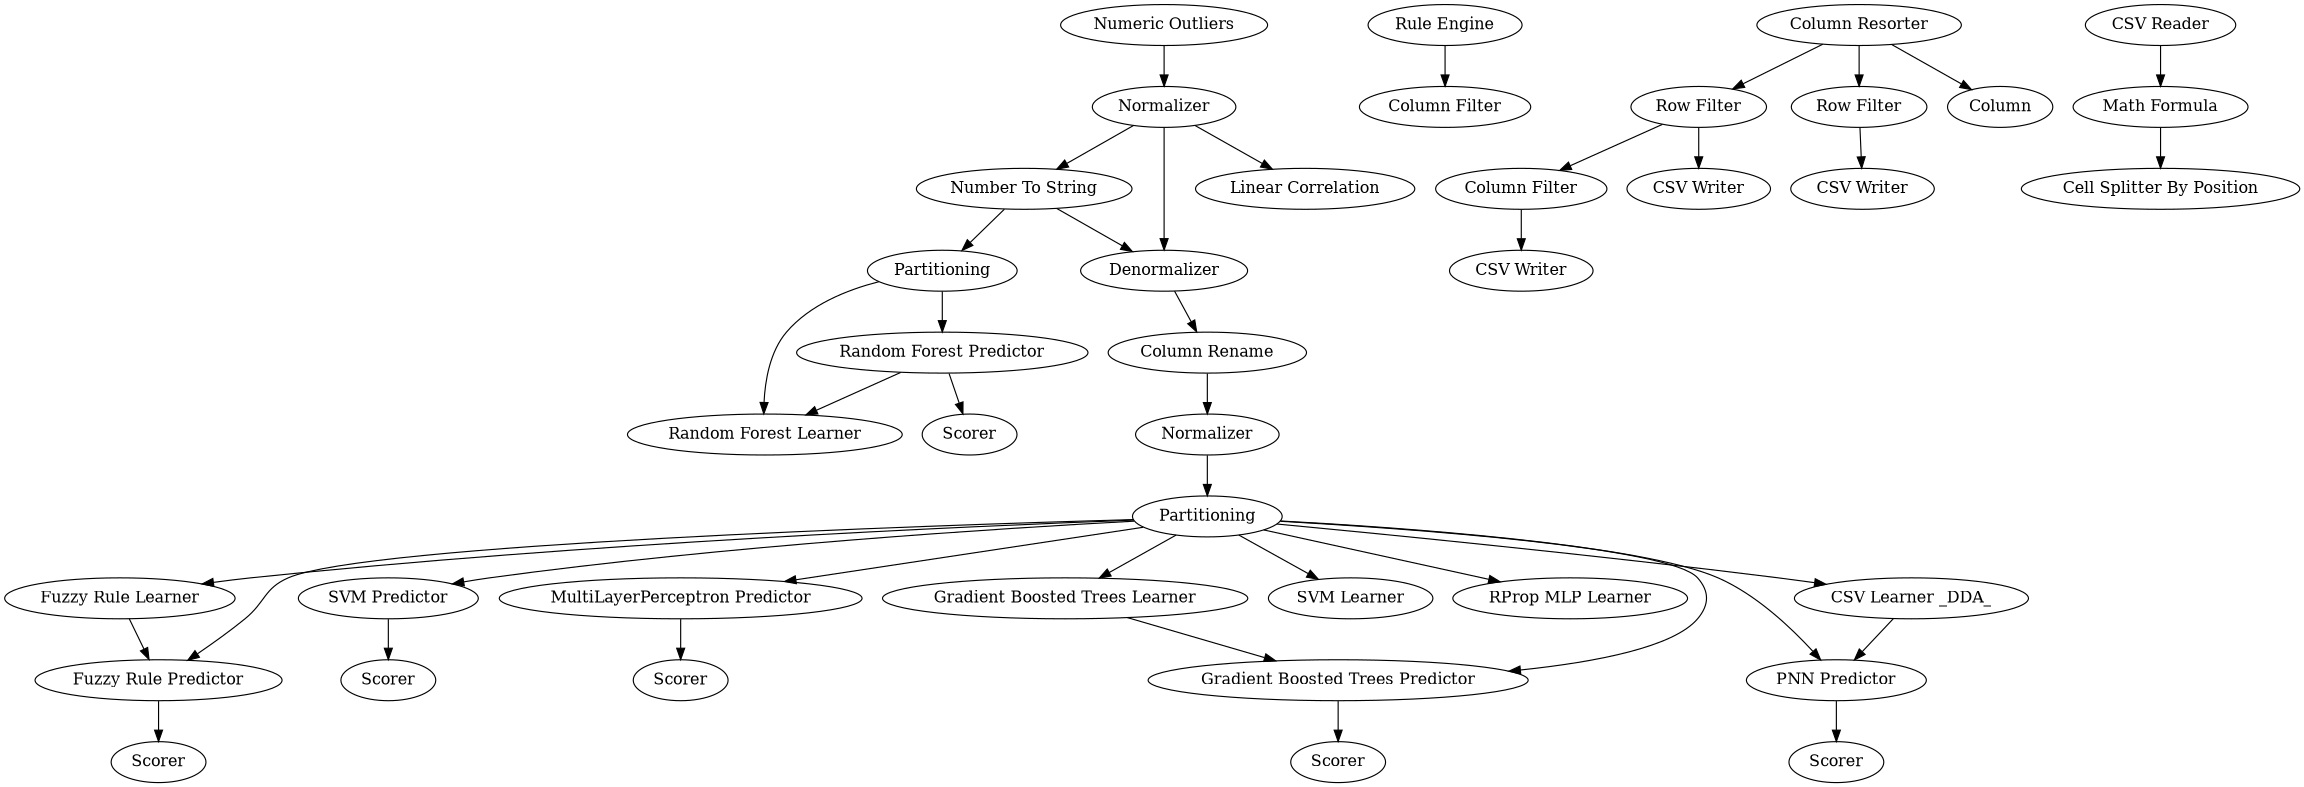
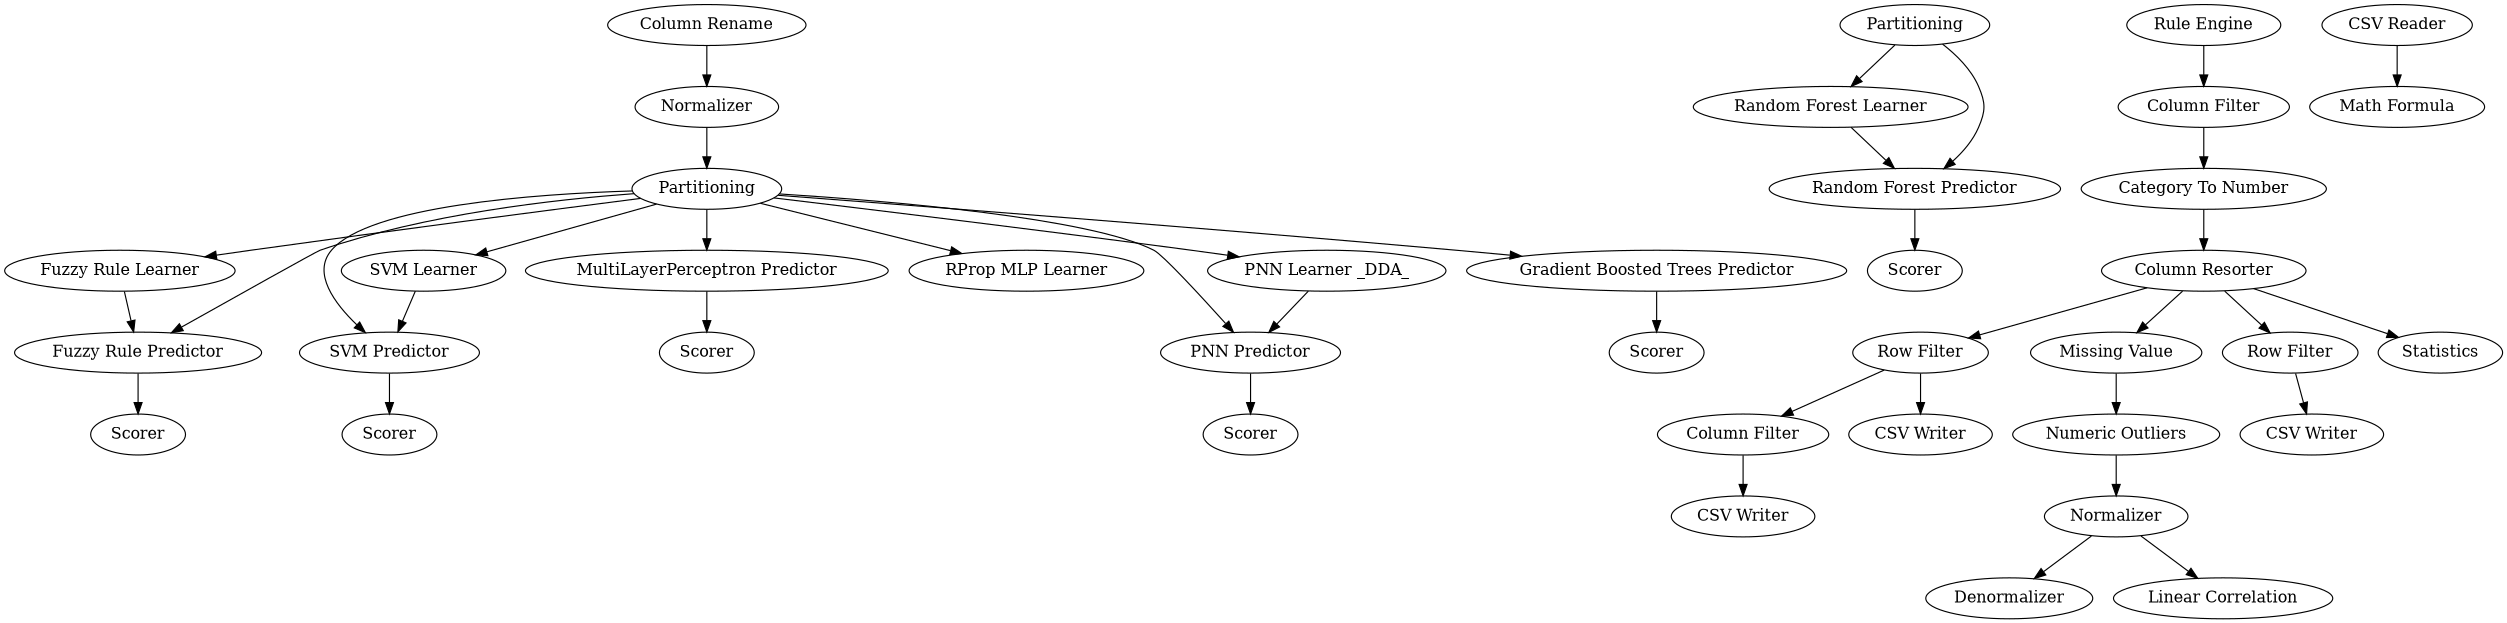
node "Column": label "Column" -> "Statistics"
node "Number To String": removed
node "Cell Splitter By Position": removed
node "Category To Number": added
edge "SVM Learner" -> "SVM Predictor": added
edge "Denormalizer" -> "Column Rename": removed
node "Missing Value": added
edge "Random Forest Predictor" -> "Random Forest Learner": reversed
node "Gradient Boosted Trees Learner": removed
node "CSV Learner _DDA_": label "CSV Learner _DDA_" -> "PNN Learner _DDA_"
